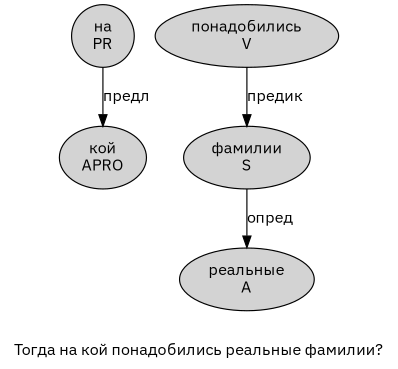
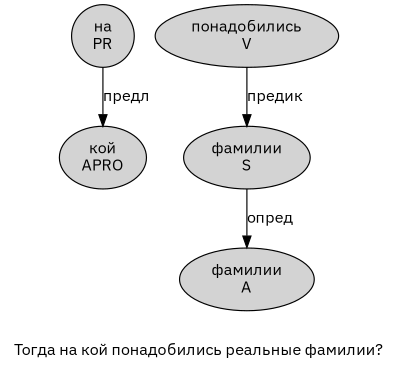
node "реальные A": label "реальные A" -> "фамилии A"
